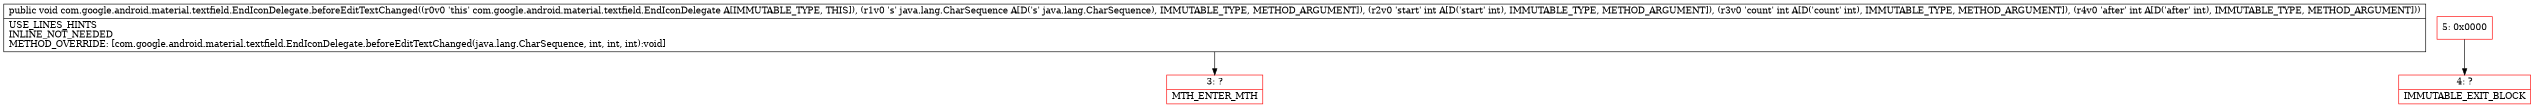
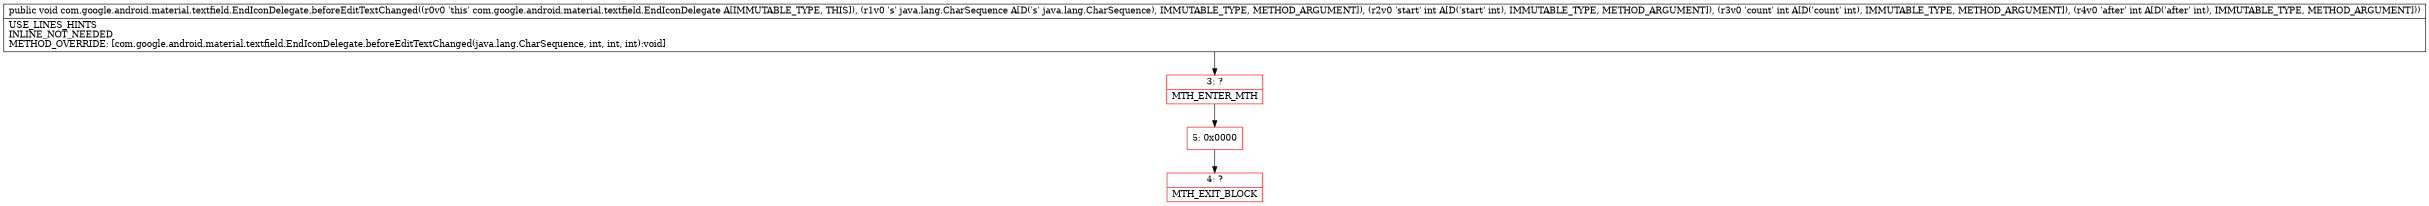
node "4: ?": text "IMMUTABLE_EXIT_BLOCK" -> "MTH_EXIT_BLOCK"
edge "3: ?" -> "5: 0x0000": added
